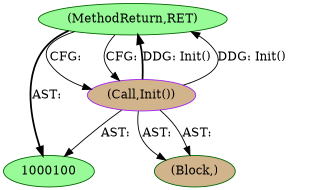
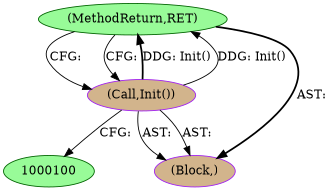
edge "(MethodReturn,RET)" -> "1000100": now "(MethodReturn,RET)" -> "(Block,)"
edge "(Call,Init())" -> "1000100": label "AST: " -> "CFG: "
node "(Block,)": color darkgreen -> purple
